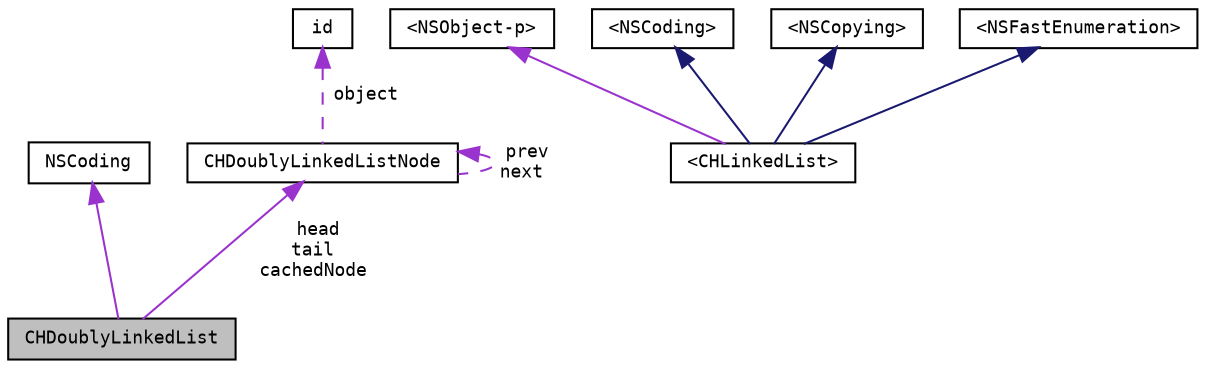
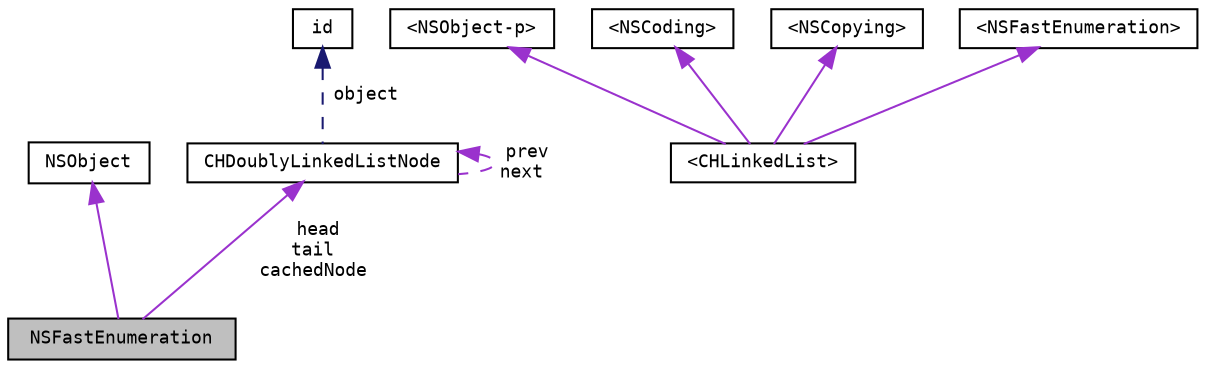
edge "<CHLinkedList>" -> "<NSFastEnumeration>": color midnightblue -> darkorchid3
edge "<CHLinkedList>" -> "<NSCoding>": color midnightblue -> darkorchid3
edge "<CHLinkedList>" -> "<NSCopying>": color midnightblue -> darkorchid3
edge "CHDoublyLinkedListNode" -> "id": color darkorchid3 -> midnightblue
node "NSCoding": label "NSCoding" -> "NSObject"
node "CHDoublyLinkedList": label "CHDoublyLinkedList" -> "NSFastEnumeration"
